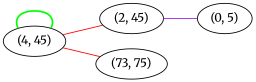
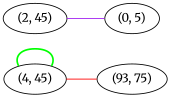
edge "(2, 45)" -- "(4, 45)": removed
node "(73, 75)": label "(73, 75)" -> "(93, 75)"
